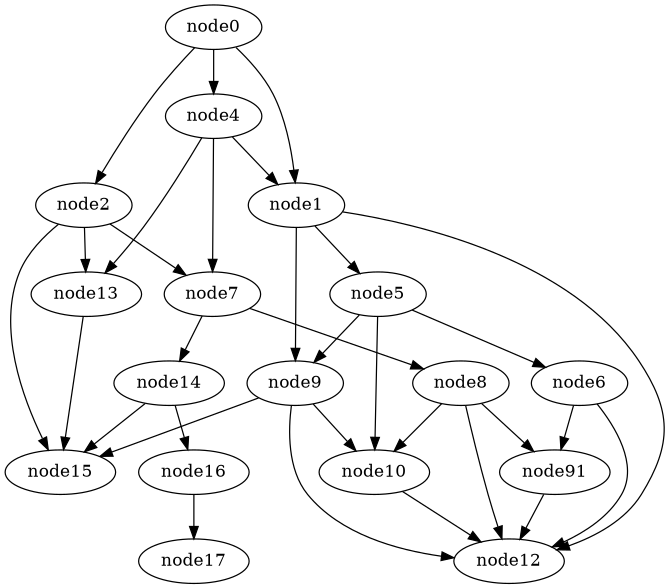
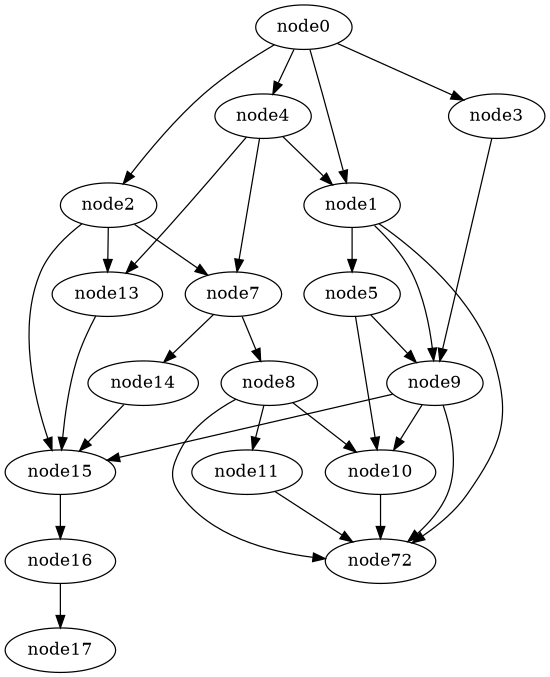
node "node3": added
node "node6": removed
edge "node14" -> "node16": now "node15" -> "node16"
node "node91": label "node91" -> "node11"
node "node12": label "node12" -> "node72"
